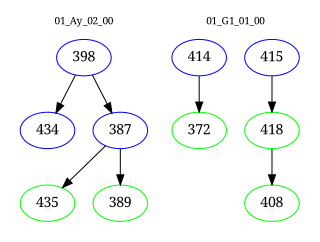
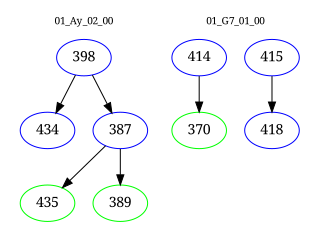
cluster "01_G1_01_00": label "01_G1_01_00" -> "01_G7_01_00"
node "372": label "372" -> "370"
node "418": color green -> blue
node "408": removed
